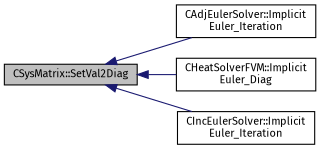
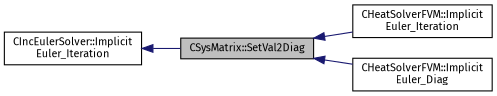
node "CAdjEulerSolver::Implicit Euler_Iteration": label "CAdjEulerSolver::Implicit Euler_Iteration" -> "CHeatSolverFVM::Implicit Euler_Iteration"
edge "CIncEulerSolver::Implicit Euler_Iteration" -> "CSysMatrix::SetVal2Diag": reversed
